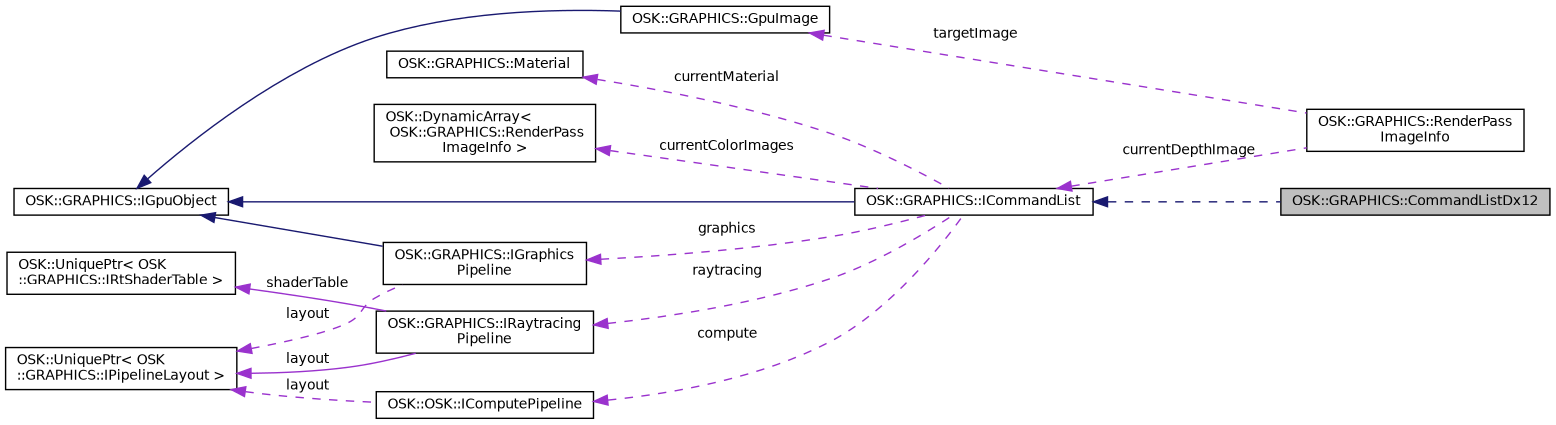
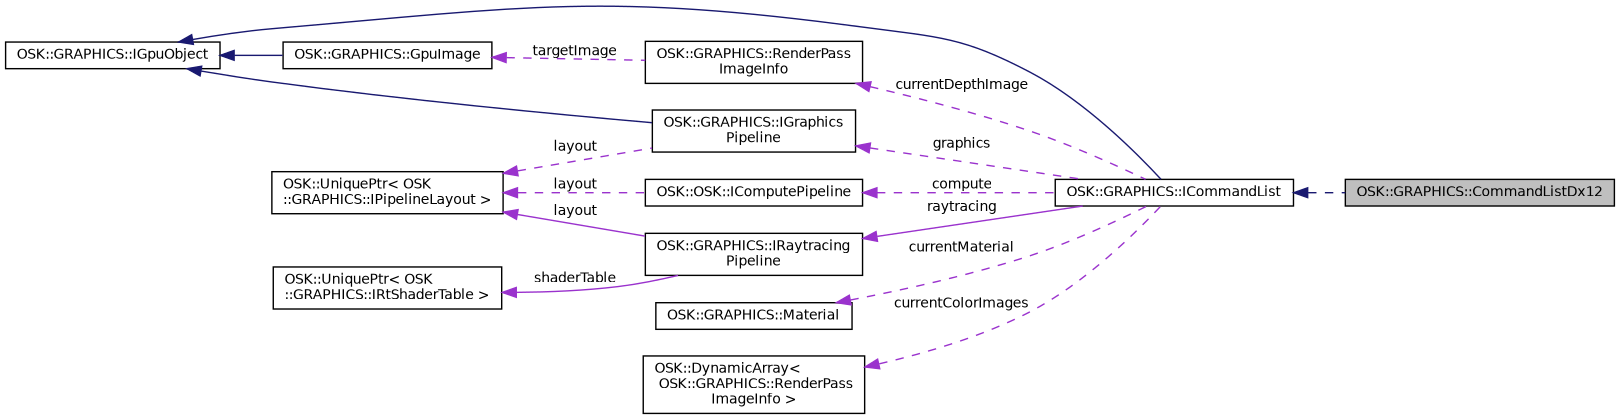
edge "OSK::GRAPHICS::RenderPass ImageInfo" -> "OSK::GRAPHICS::ICommandList": reversed
edge "OSK::GRAPHICS::ICommandList" -> "OSK::GRAPHICS::IRaytracing Pipeline": style dashed -> solid
